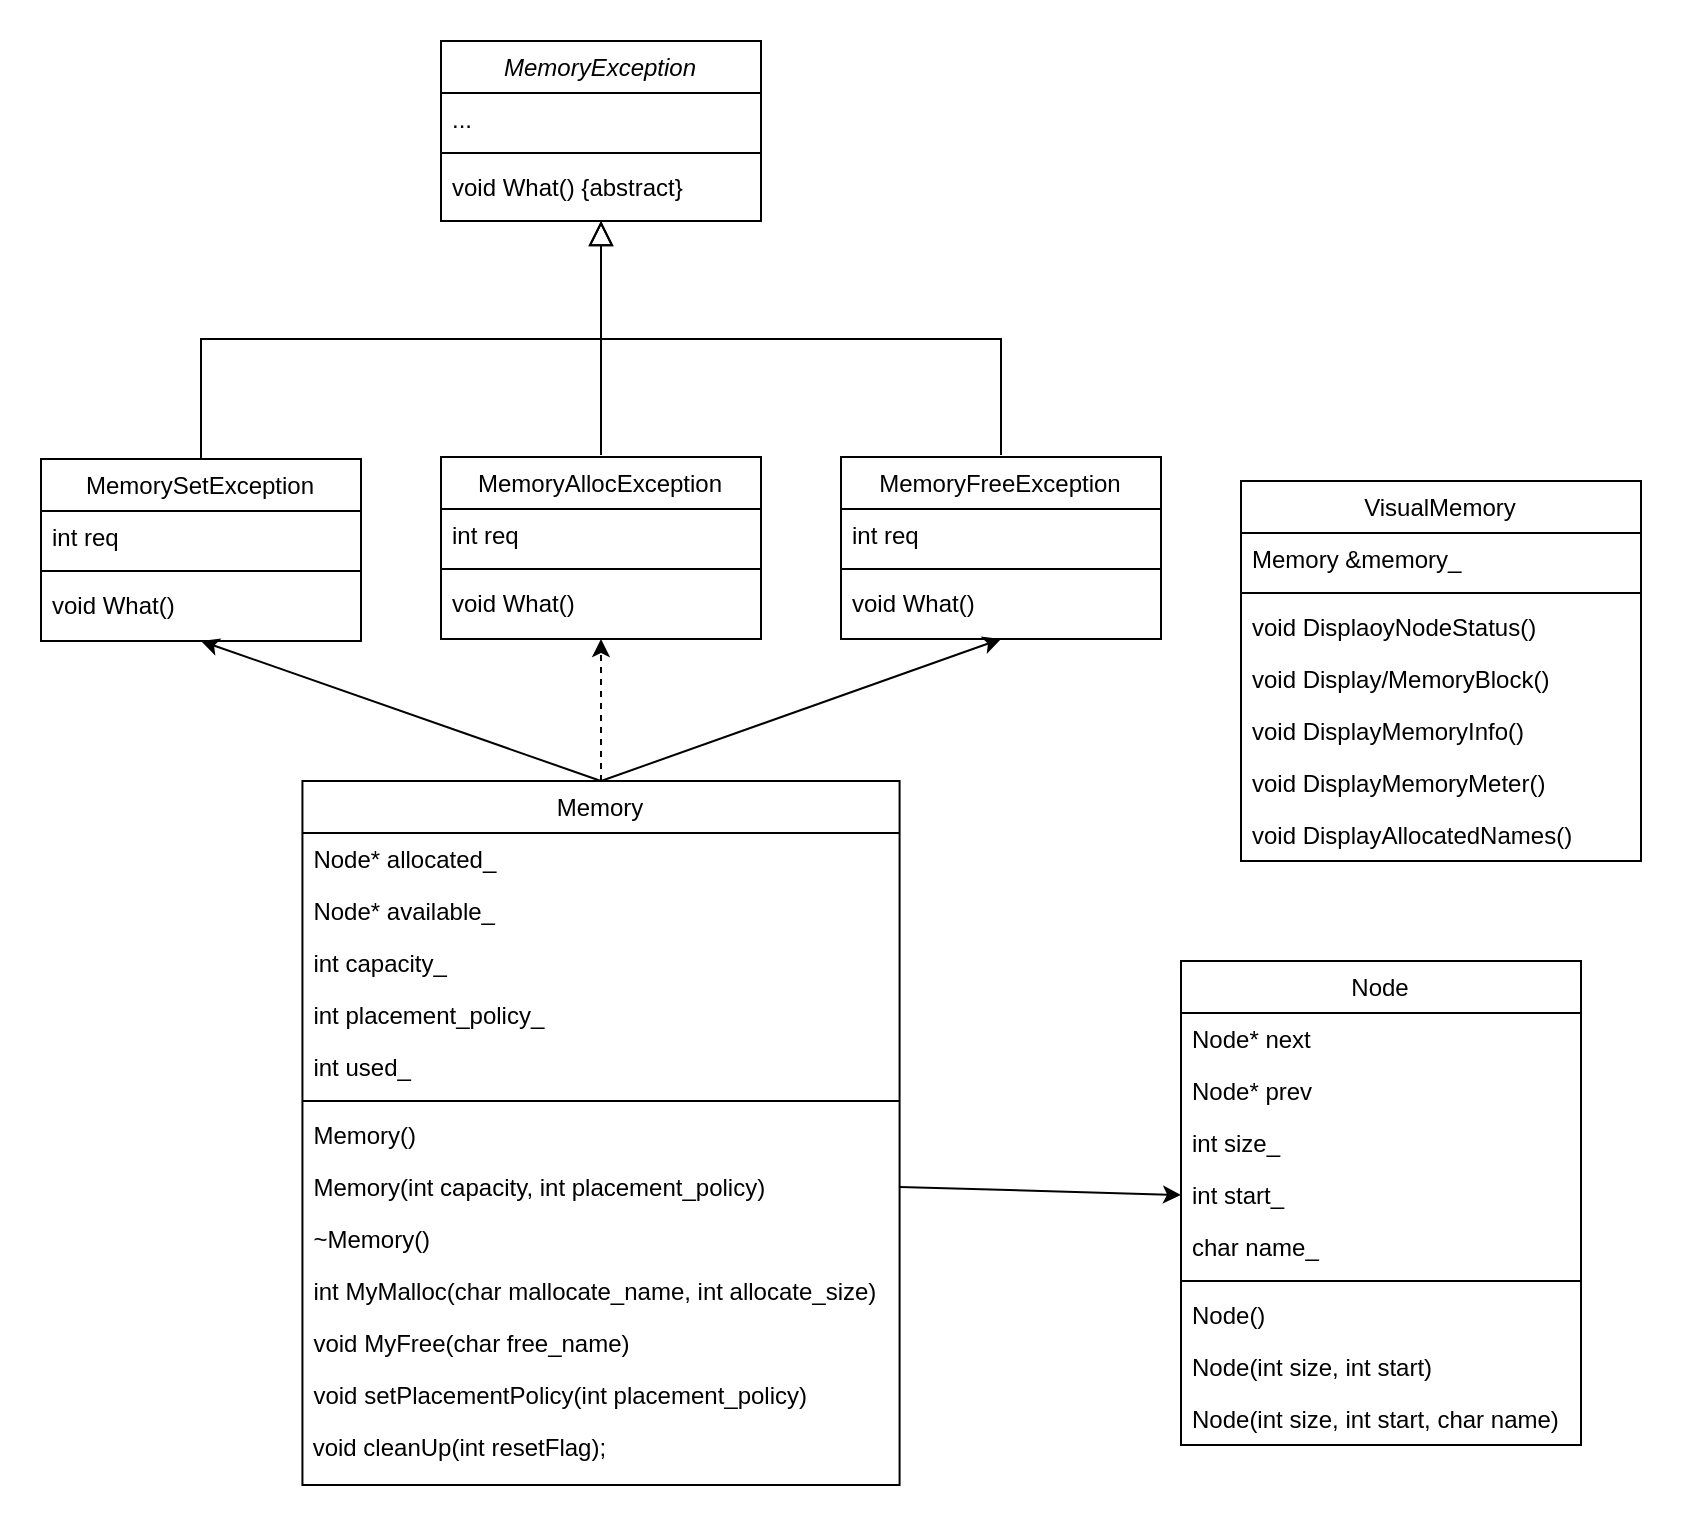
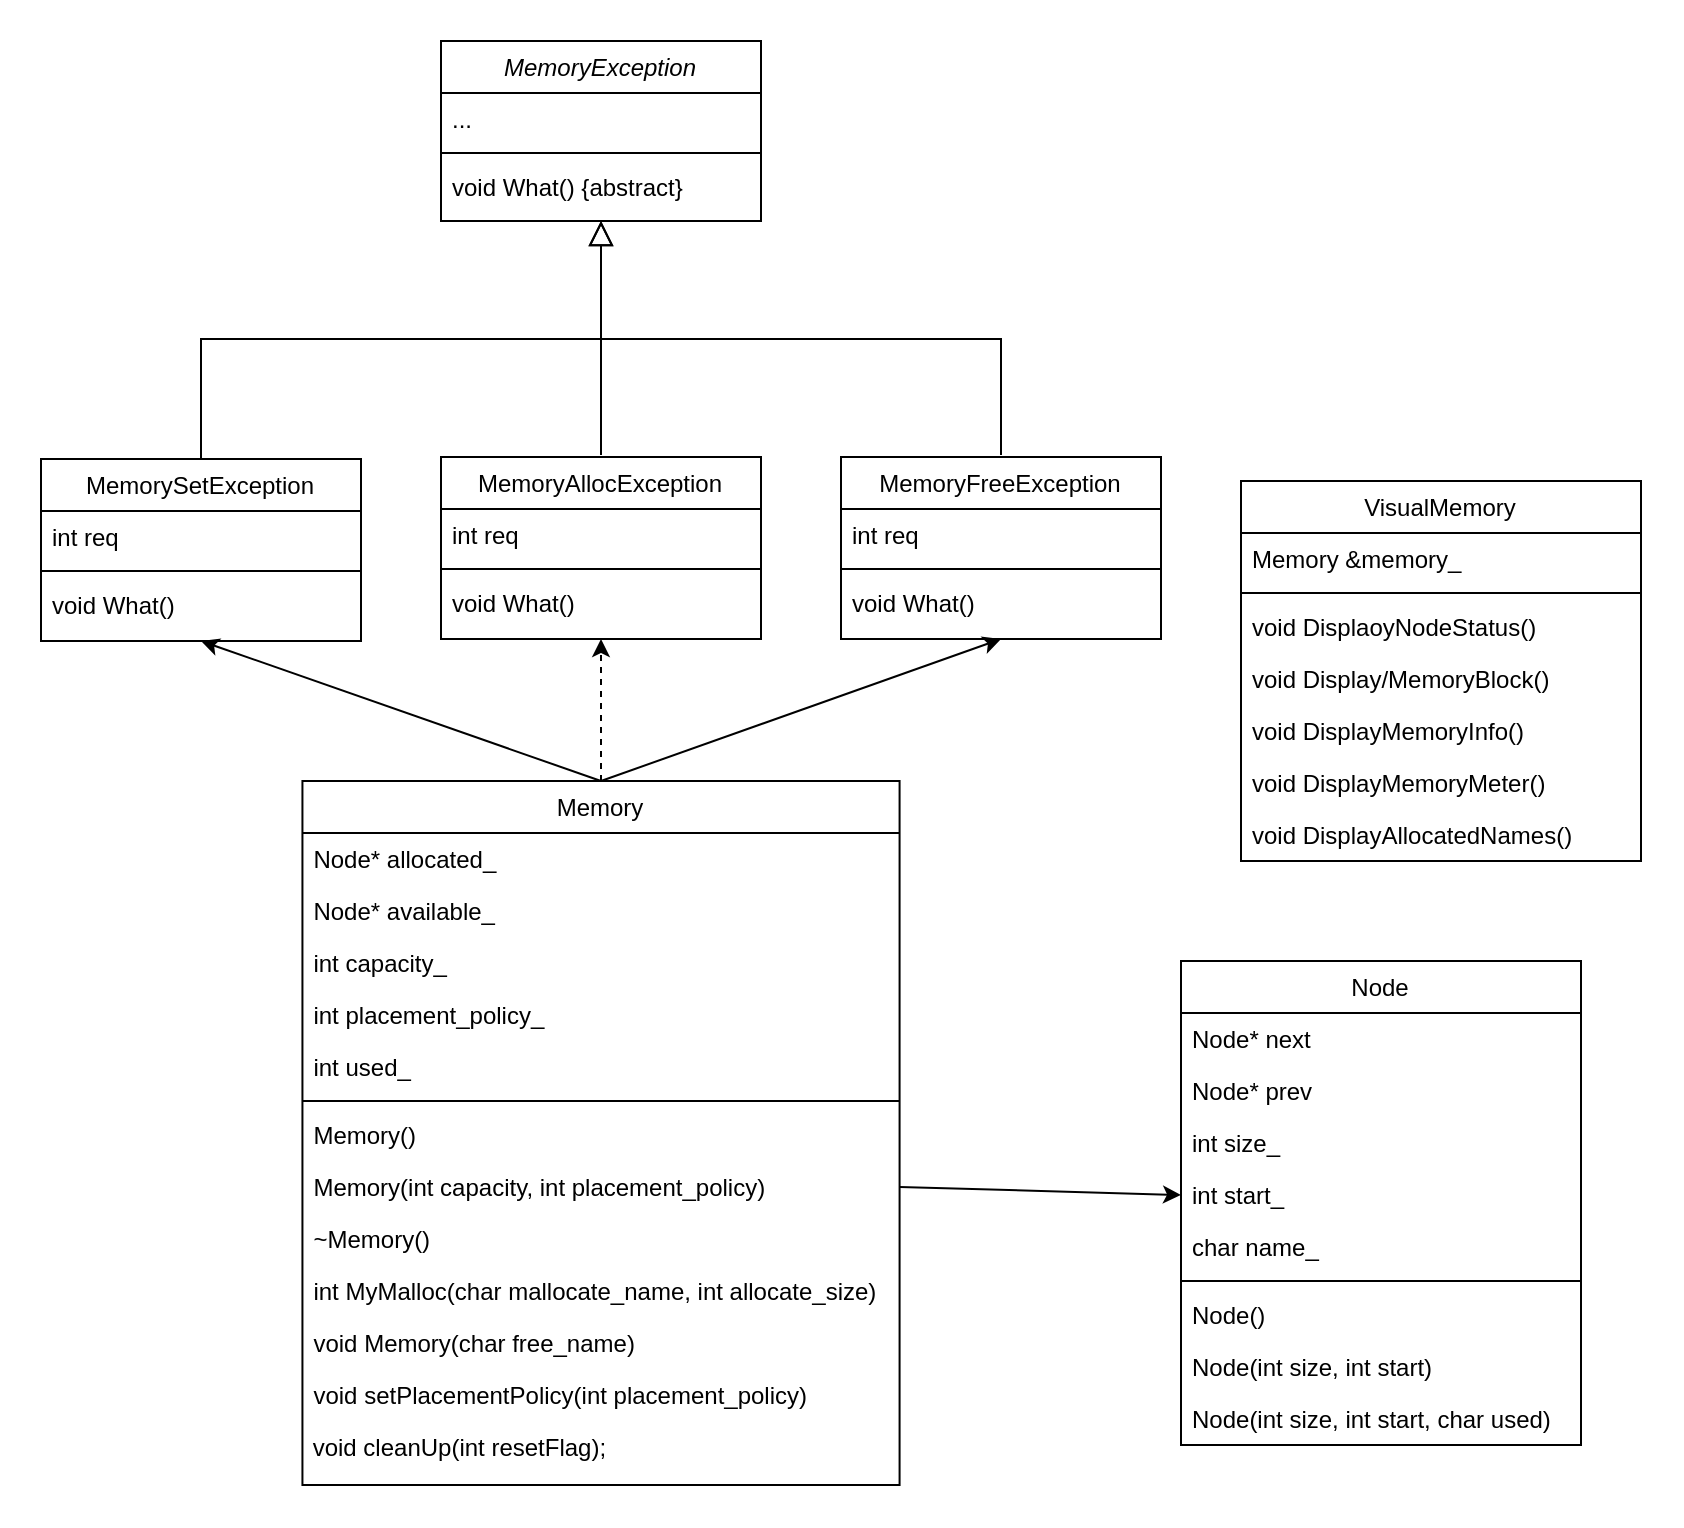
node "void MyFree(char free_name)": label "void MyFree(char free_name)" -> "void Memory(char free_name)"
node "Node(int size, int start, char name)": label "Node(int size, int start, char name)" -> "Node(int size, int start, char used)"
